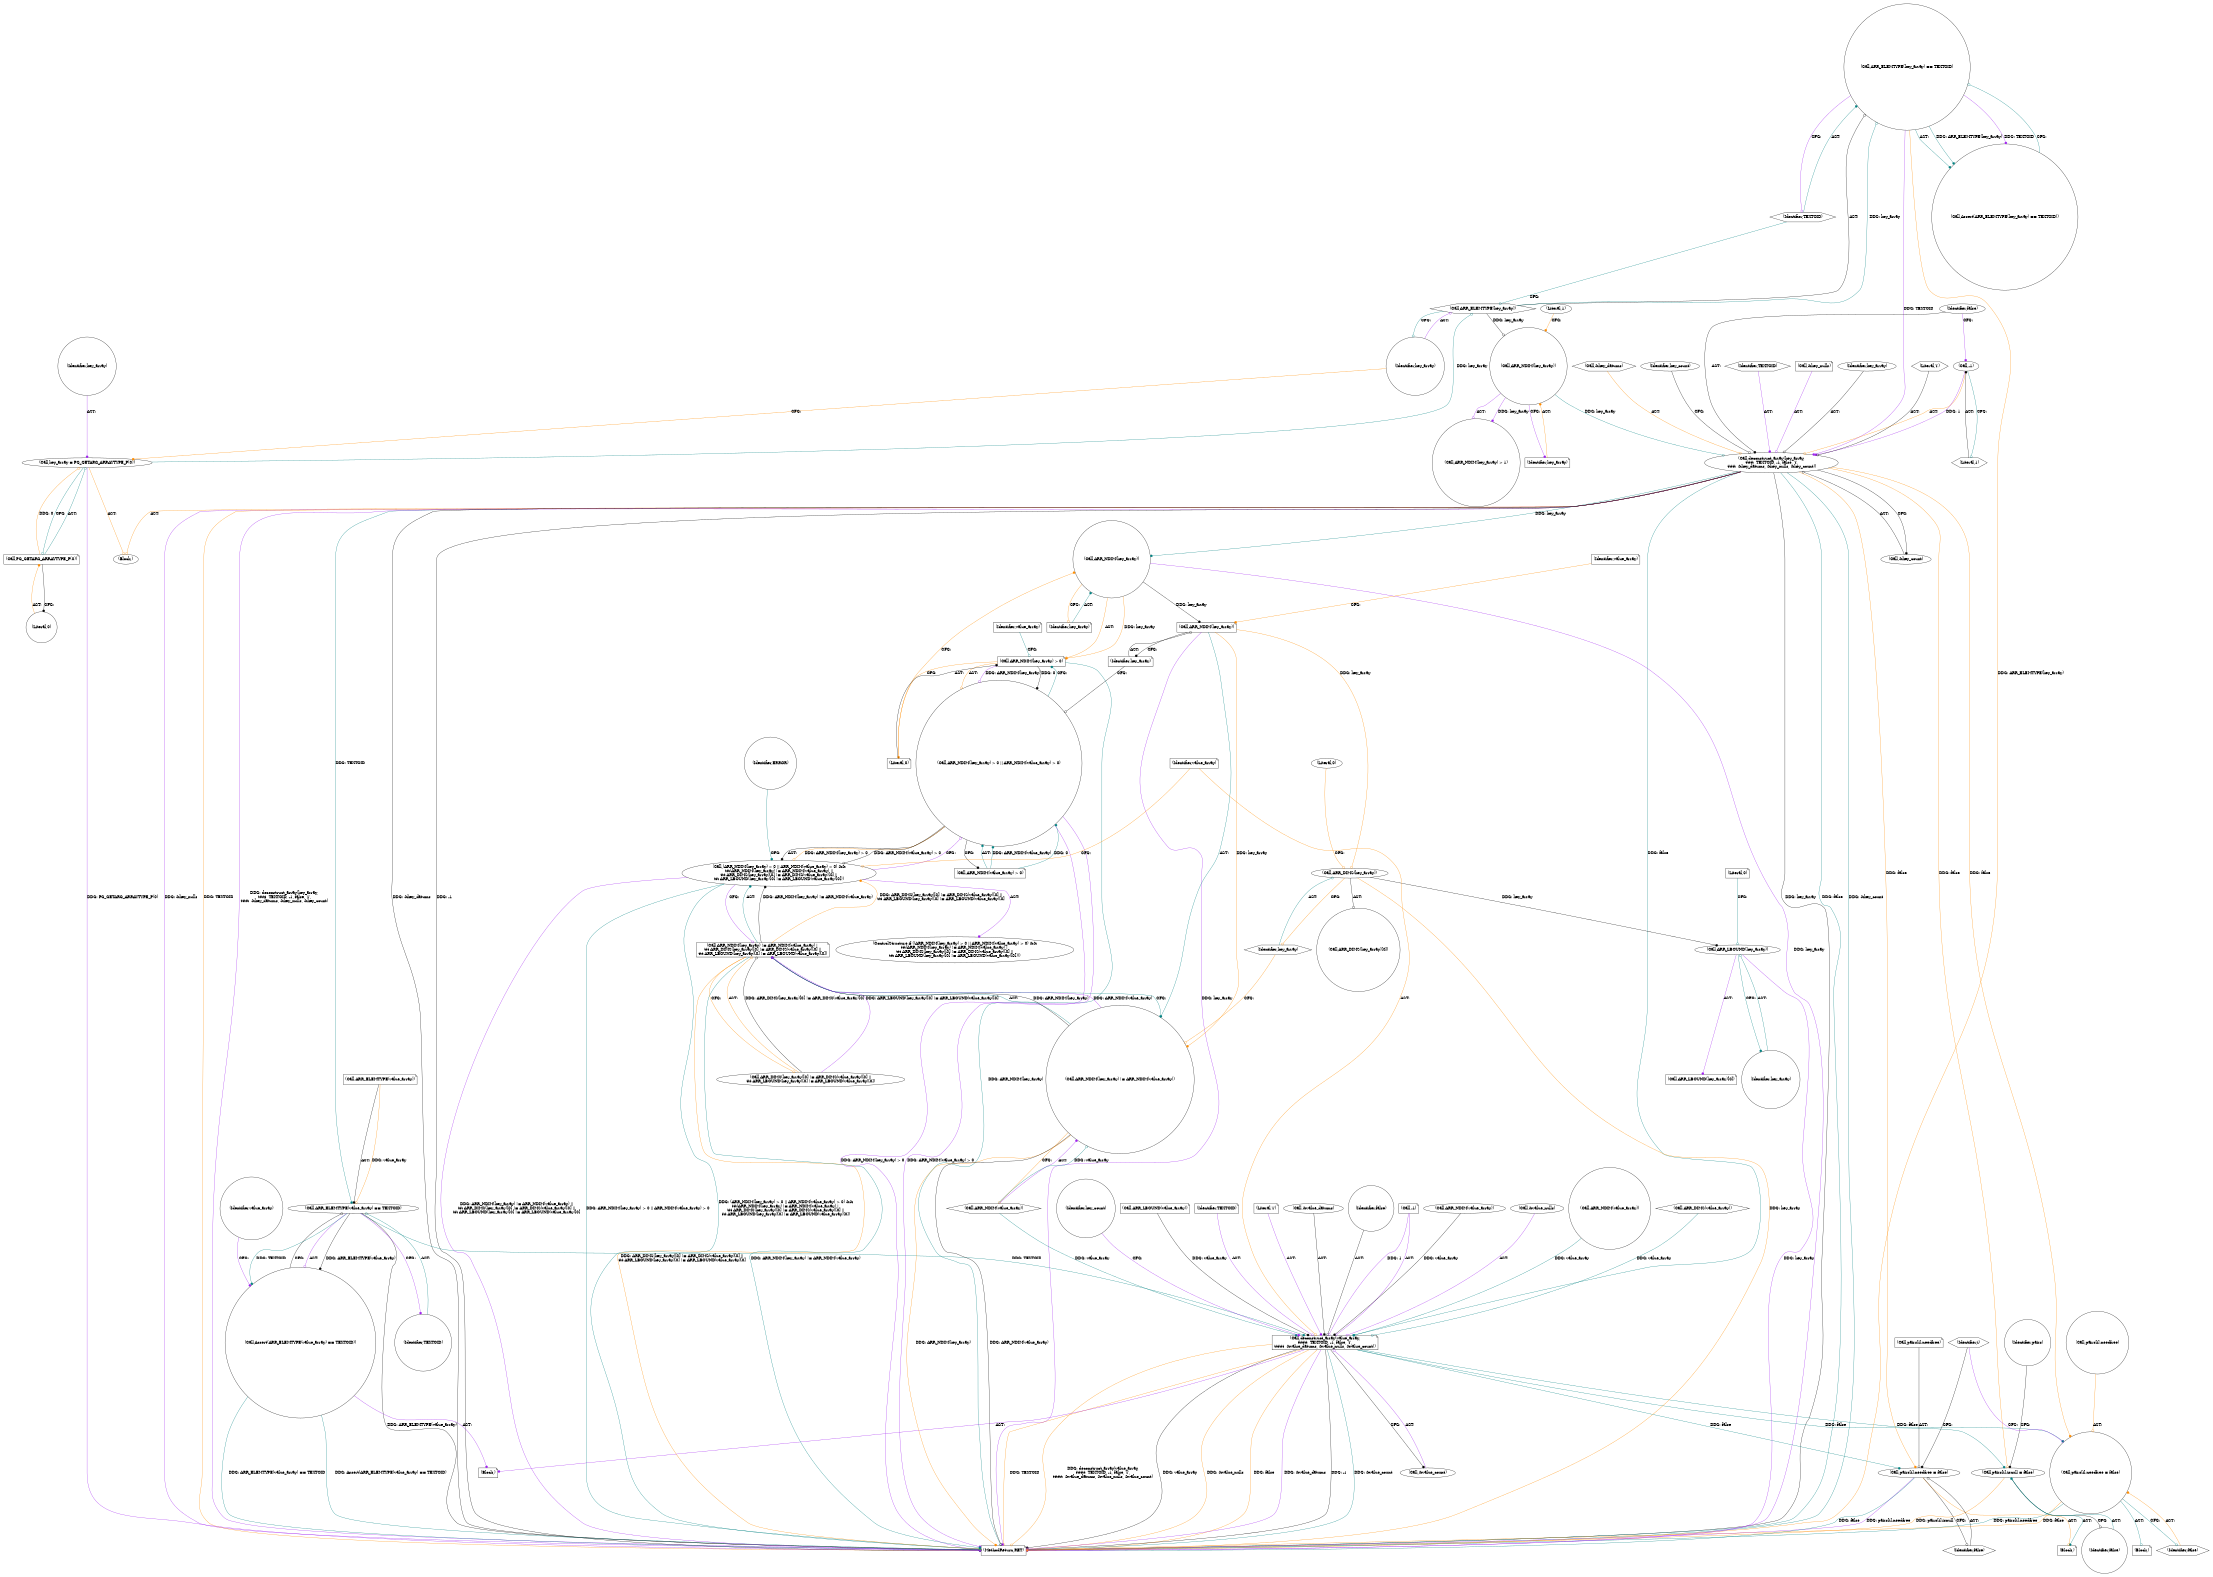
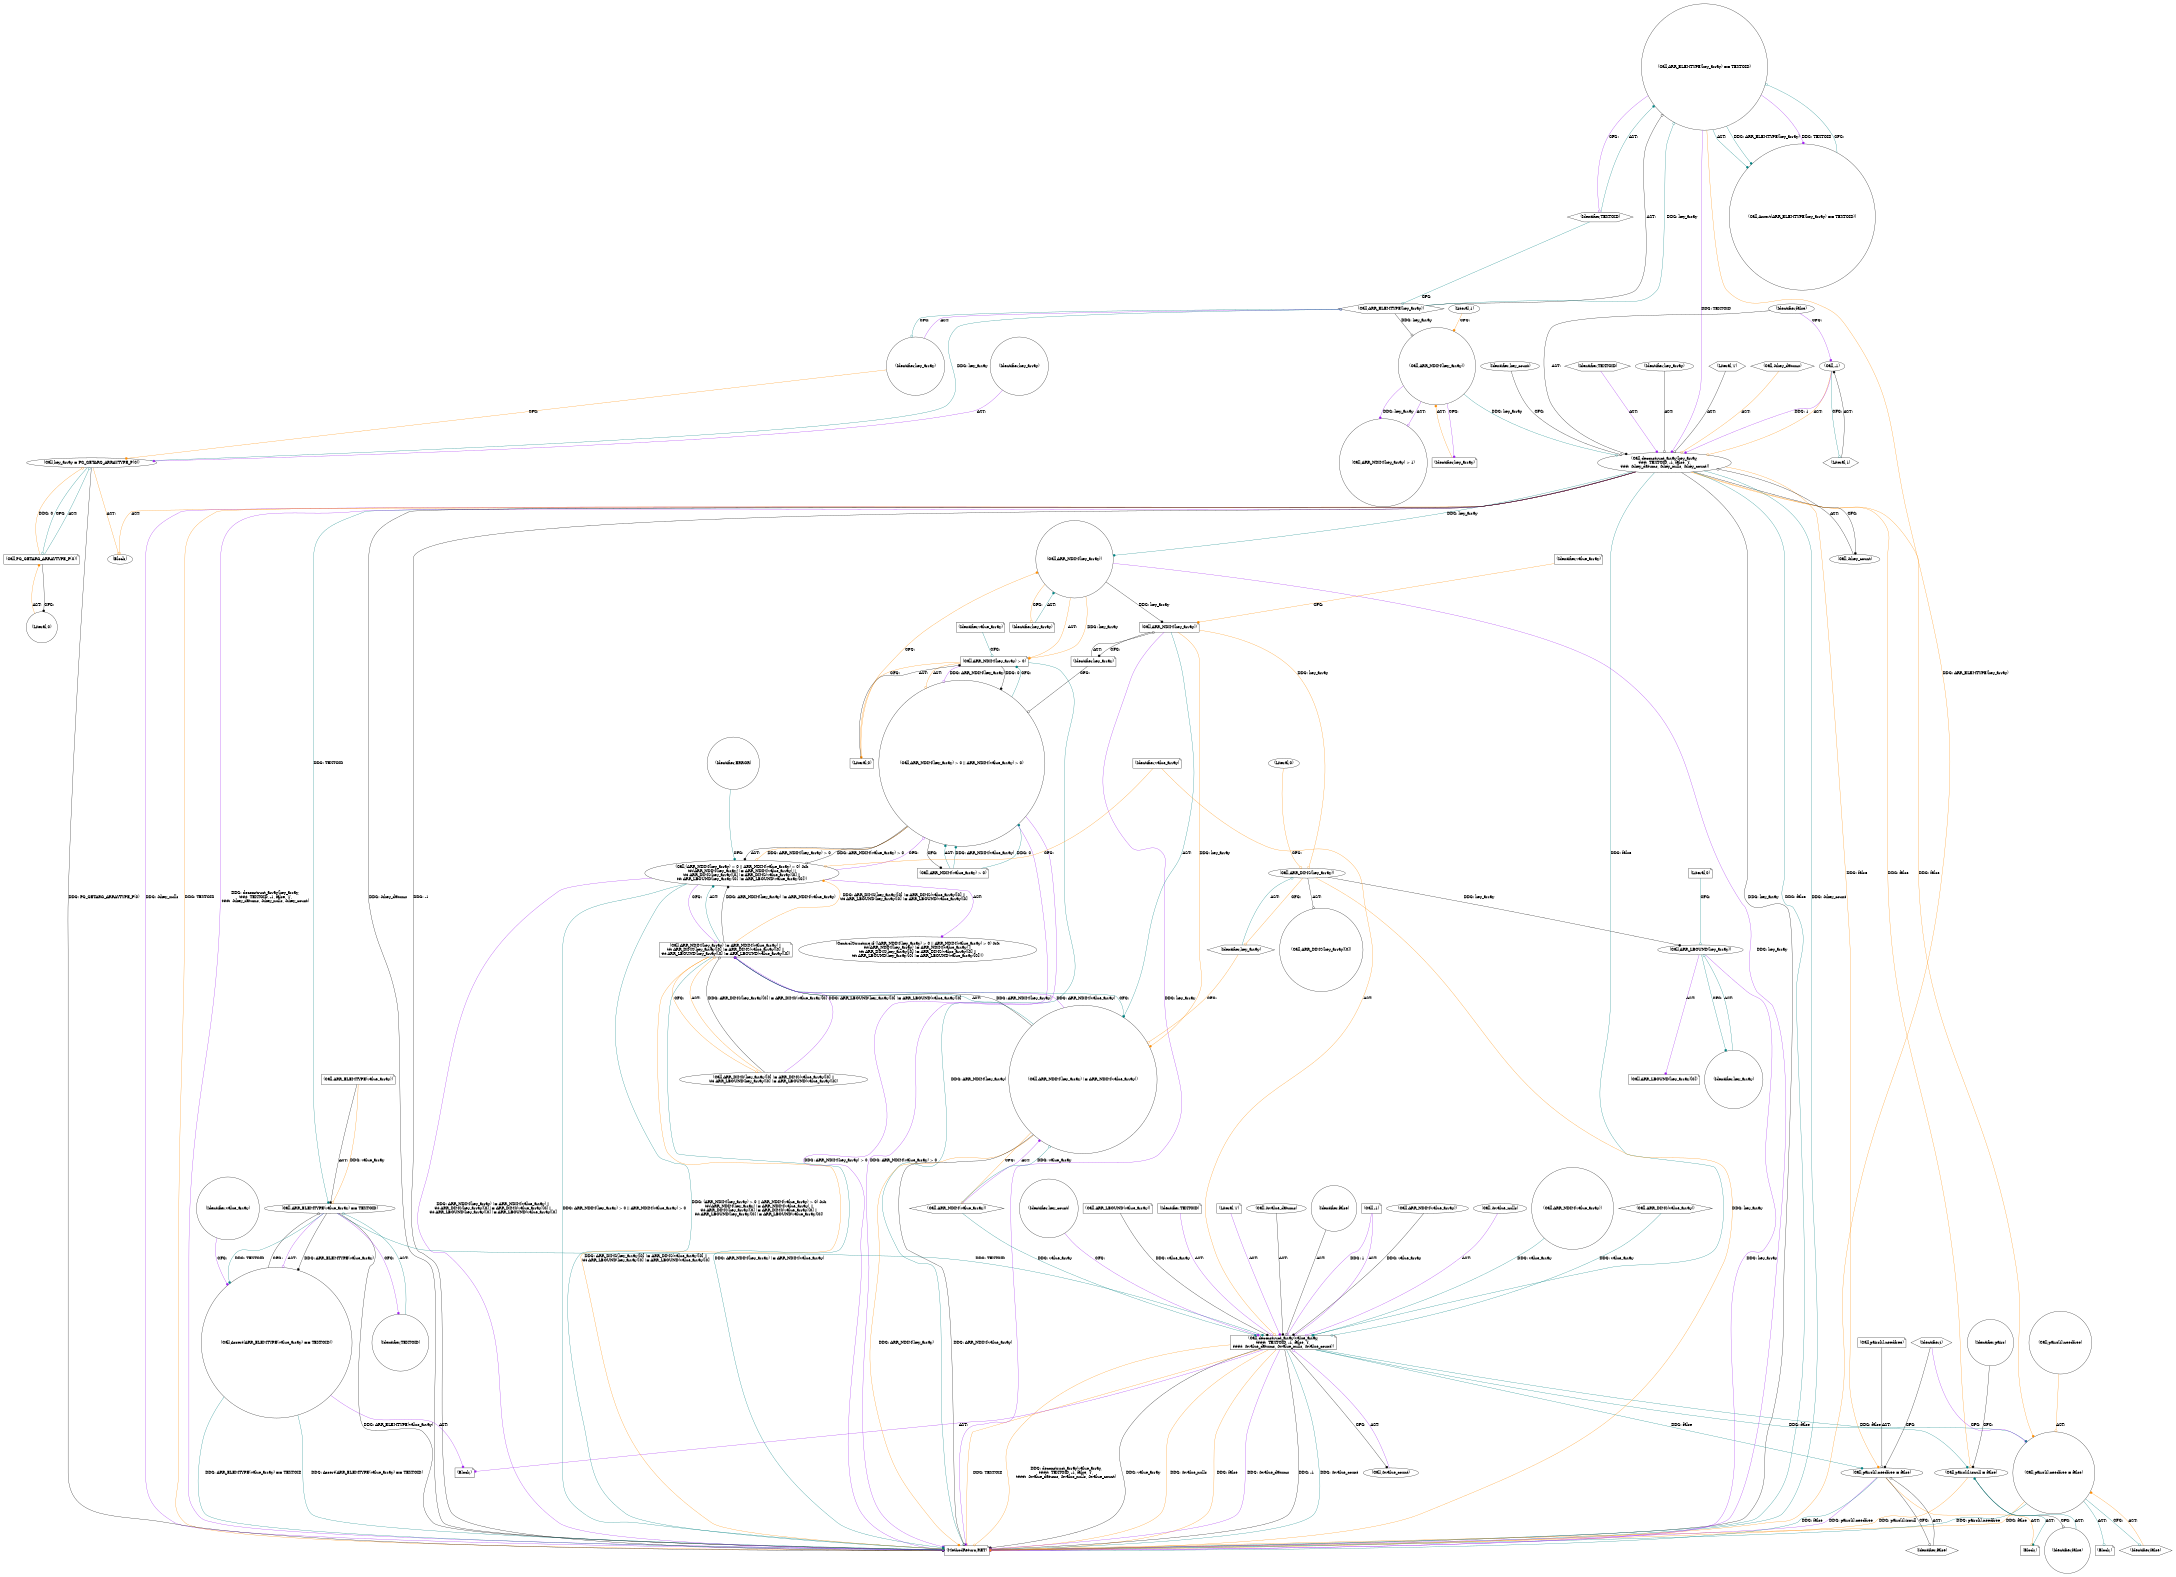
node "(Call,&key_nulls)": removed
edge "(Call,key_array = PG_GETARG_ARRAYTYPE_P(0))" -> "(MethodReturn,RET)": color purple -> black
